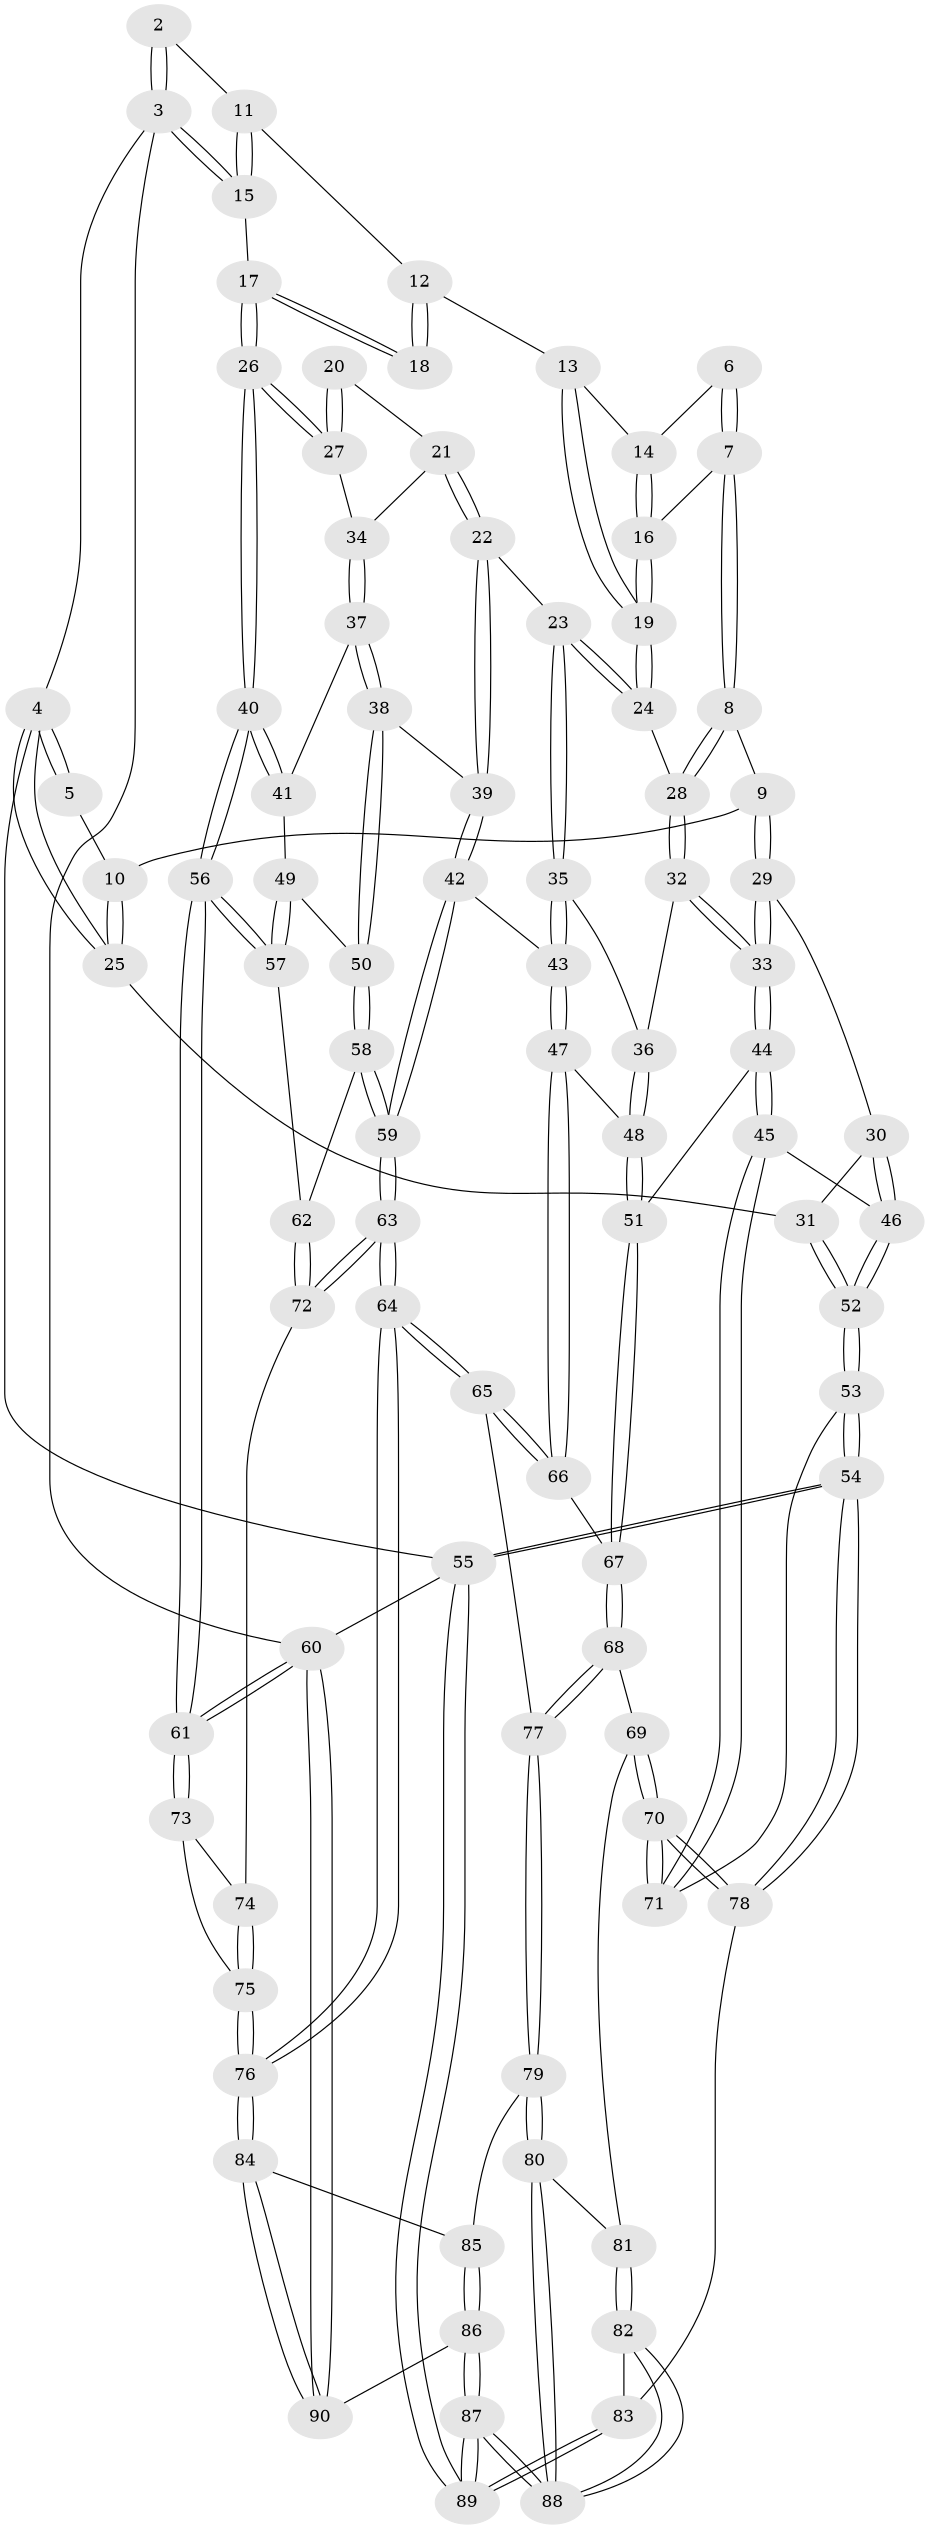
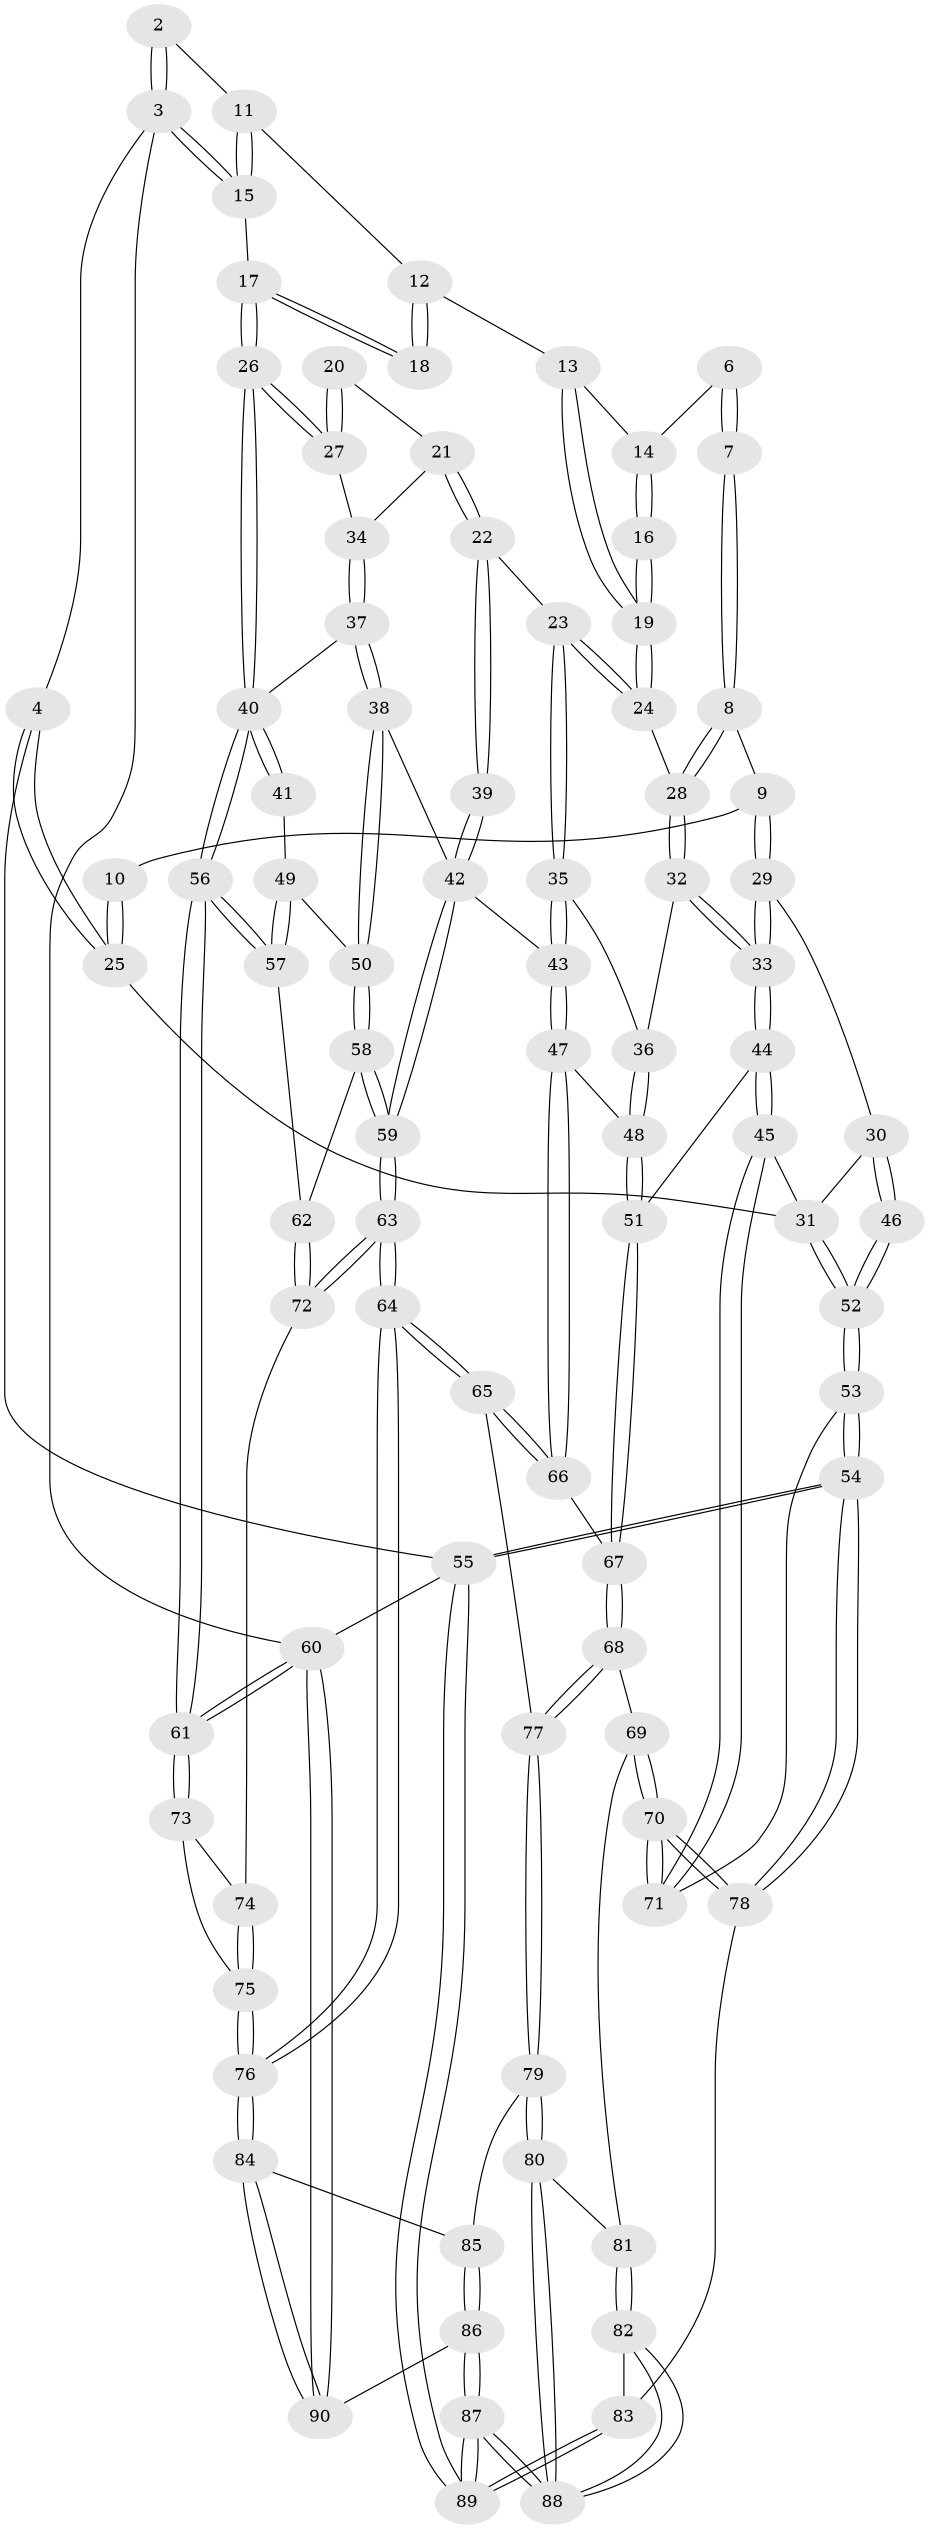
edge "7" -- "16": removed
edge "37" -- "41": now "37" -- "40"
edge "38" -- "39": now "38" -- "42"
node "5": removed
edge "45" -- "46": now "45" -- "31"
